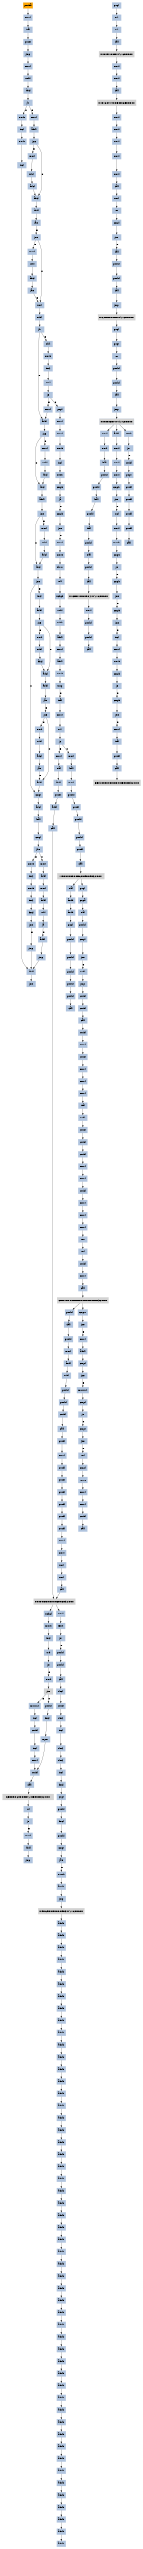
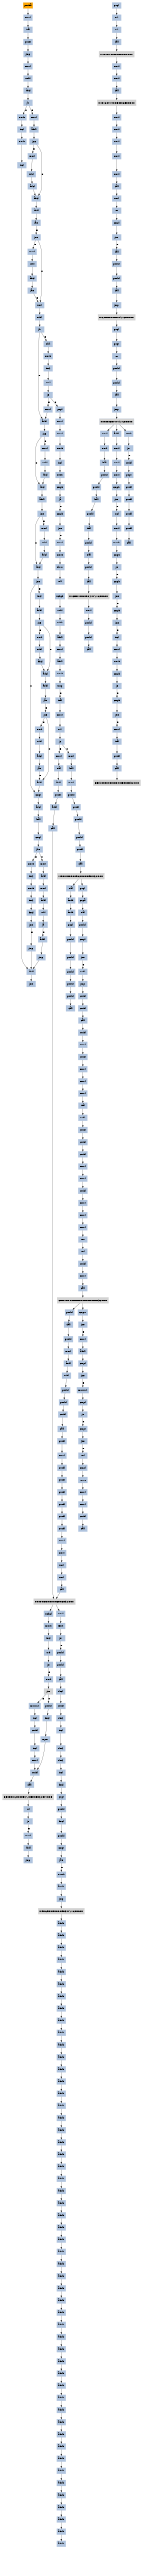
node "A--P--FMODE-MSVCRT-DLL": label "A--P--FMODE-MSVCRT-DLL" -> "A--P--FMODE-KERNEL-DLL"
edge "roll" -> "xchgb": removed
node "VIRTUALPROTECT-KERNEL32-DLL": label "VIRTUALPROTECT-KERNEL32-DLL" -> "VIRTUALPROTECT-INITTERM32-DLL"
node "GETPROCADDRESS-KERNEL32-DLL": label "GETPROCADDRESS-KERNEL32-DLL" -> "GETPROCADDRESS-KERNEL32-FMODE"
